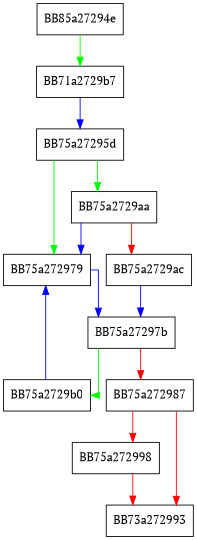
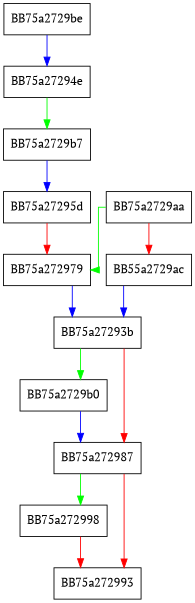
node "BB75a2729be": added
node "BB85a27294e": label "BB85a27294e" -> "BB75a27294e"
node "BB71a2729b7": label "BB71a2729b7" -> "BB75a2729b7"
edge "BB75a27295d" -> "BB75a2729aa": removed
edge "BB75a27295d" -> "BB75a272979": color green -> red
edge "BB75a2729aa" -> "BB75a272979": color blue -> green
node "BB75a2729ac": label "BB75a2729ac" -> "BB55a2729ac"
node "BB75a27297b": label "BB75a27297b" -> "BB75a27293b"
edge "BB75a2729b0" -> "BB75a272979": now "BB75a2729b0" -> "BB75a272987"
edge "BB75a272987" -> "BB75a272998": color red -> green
node "BB73a272993": label "BB73a272993" -> "BB75a272993"
